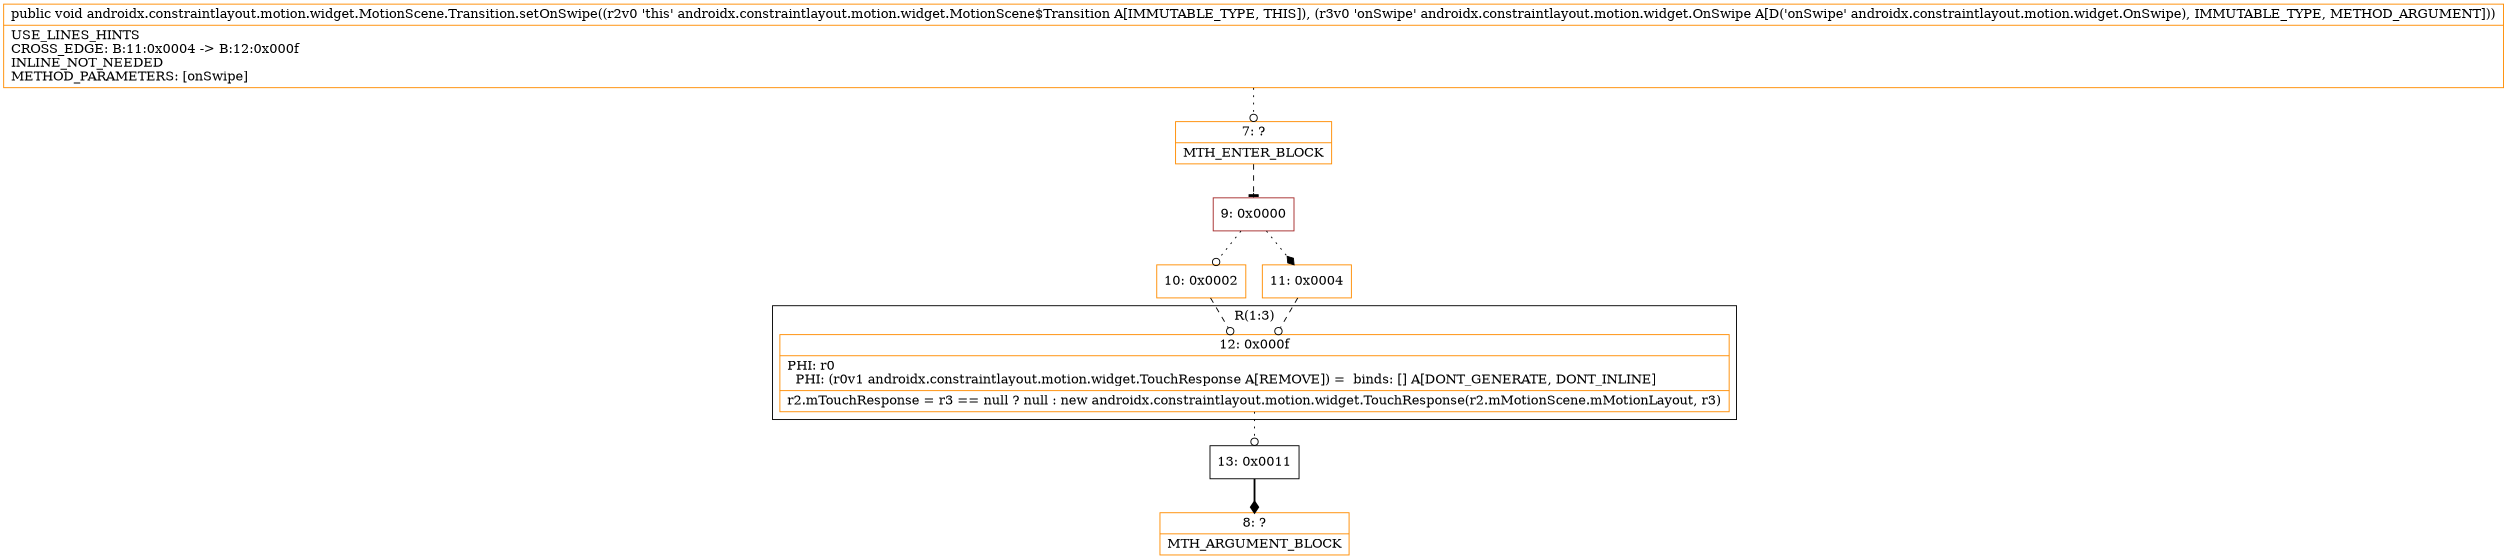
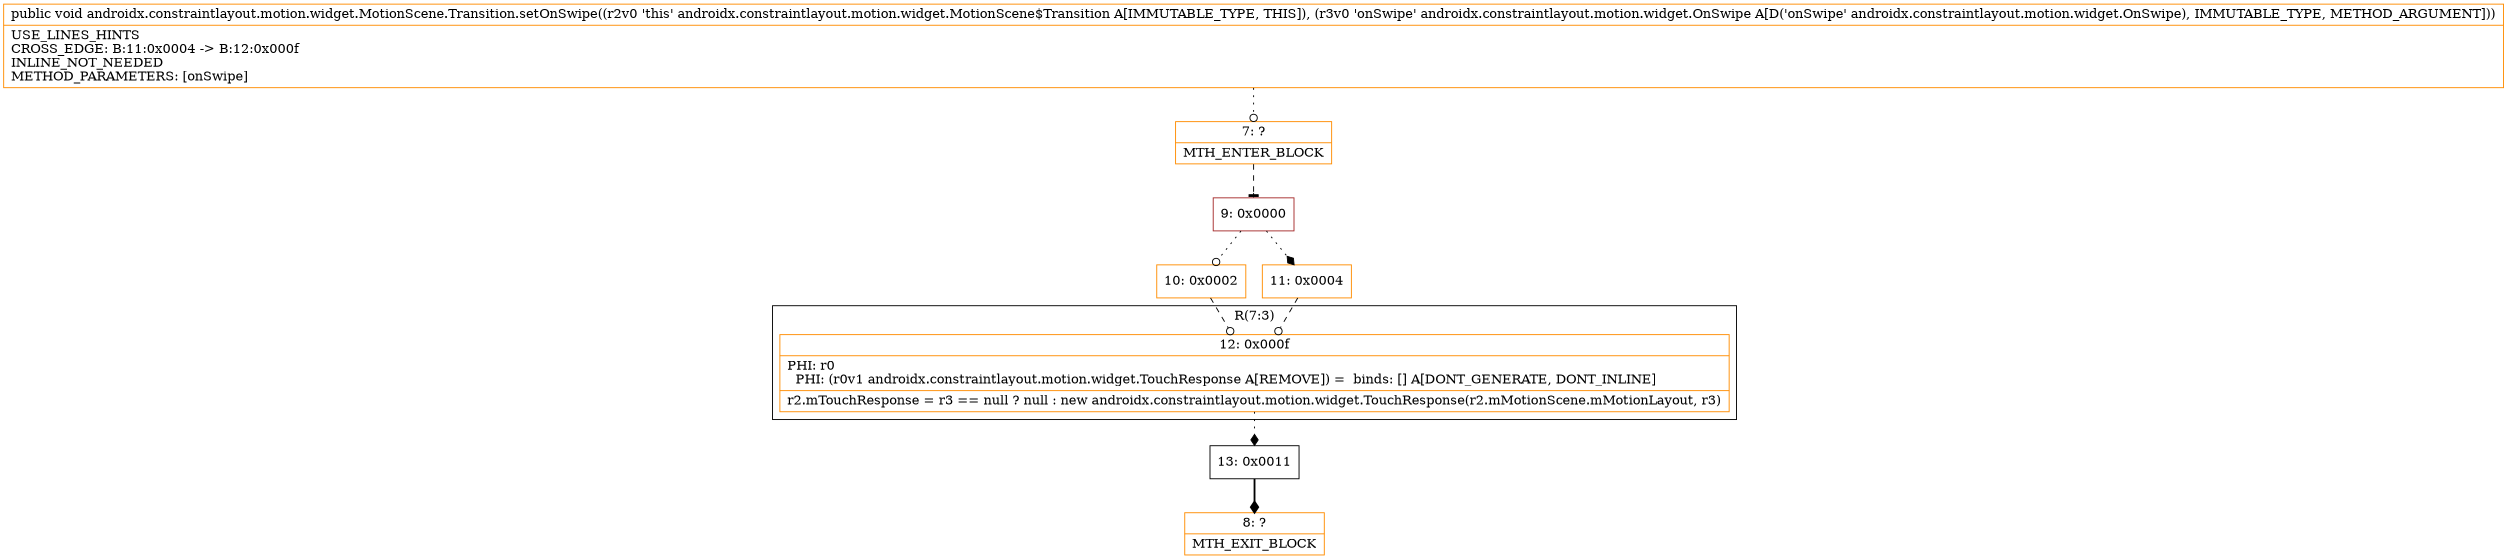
cluster "R(1:3)": label "R(1:3)" -> "R(7:3)"
edge "12: 0x000f" -> "13: 0x0011": arrowhead odot -> diamond
node "8: ?": text "MTH_ARGUMENT_BLOCK" -> "MTH_EXIT_BLOCK"
